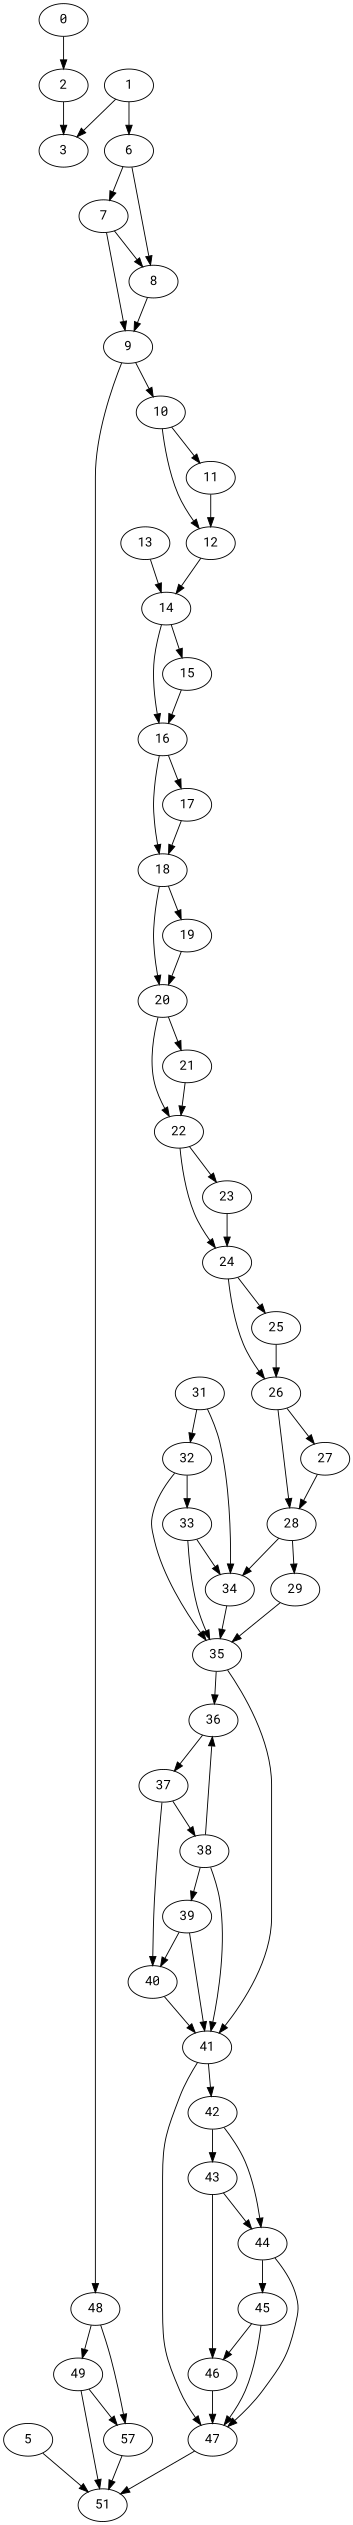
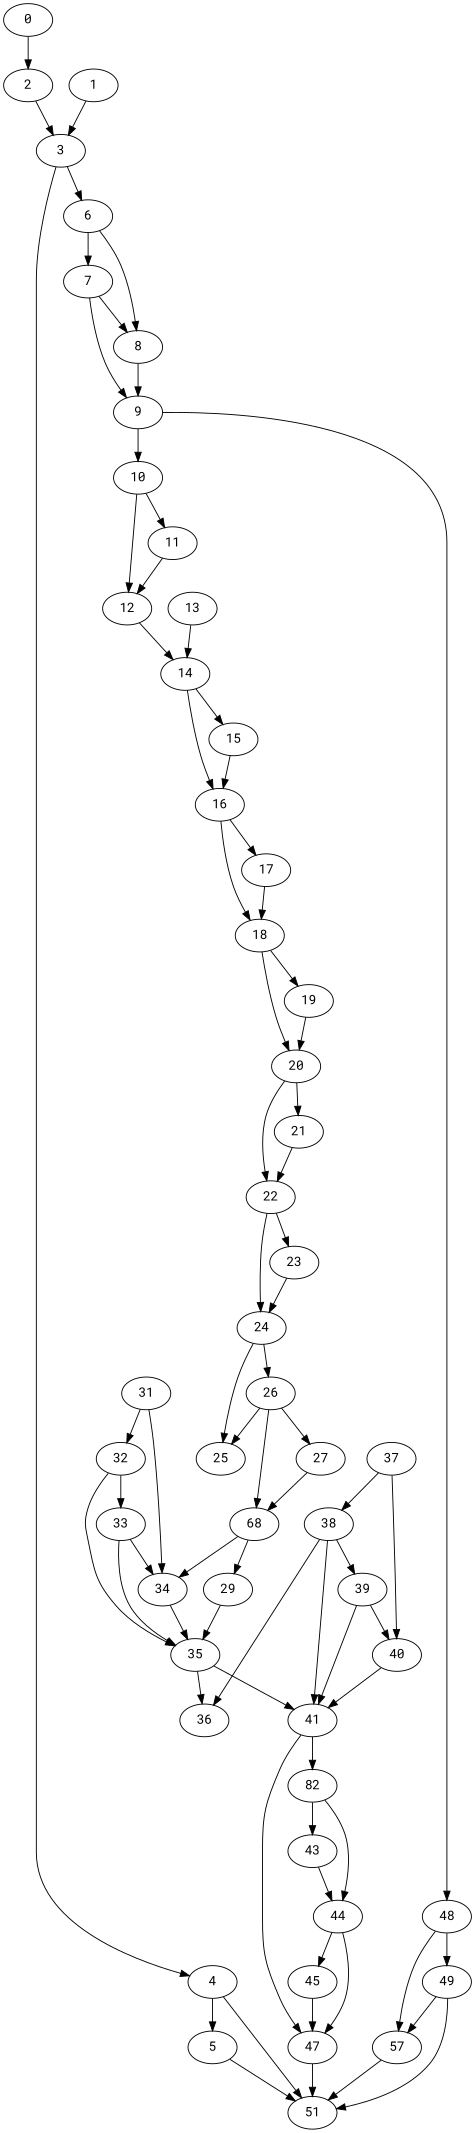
edge "1" -> "6": now "3" -> "6"
edge "25" -> "26": reversed
node "28": label "28" -> "68"
edge "36" -> "37": removed
node "4": added
node "42": label "42" -> "82"
node "46": removed
